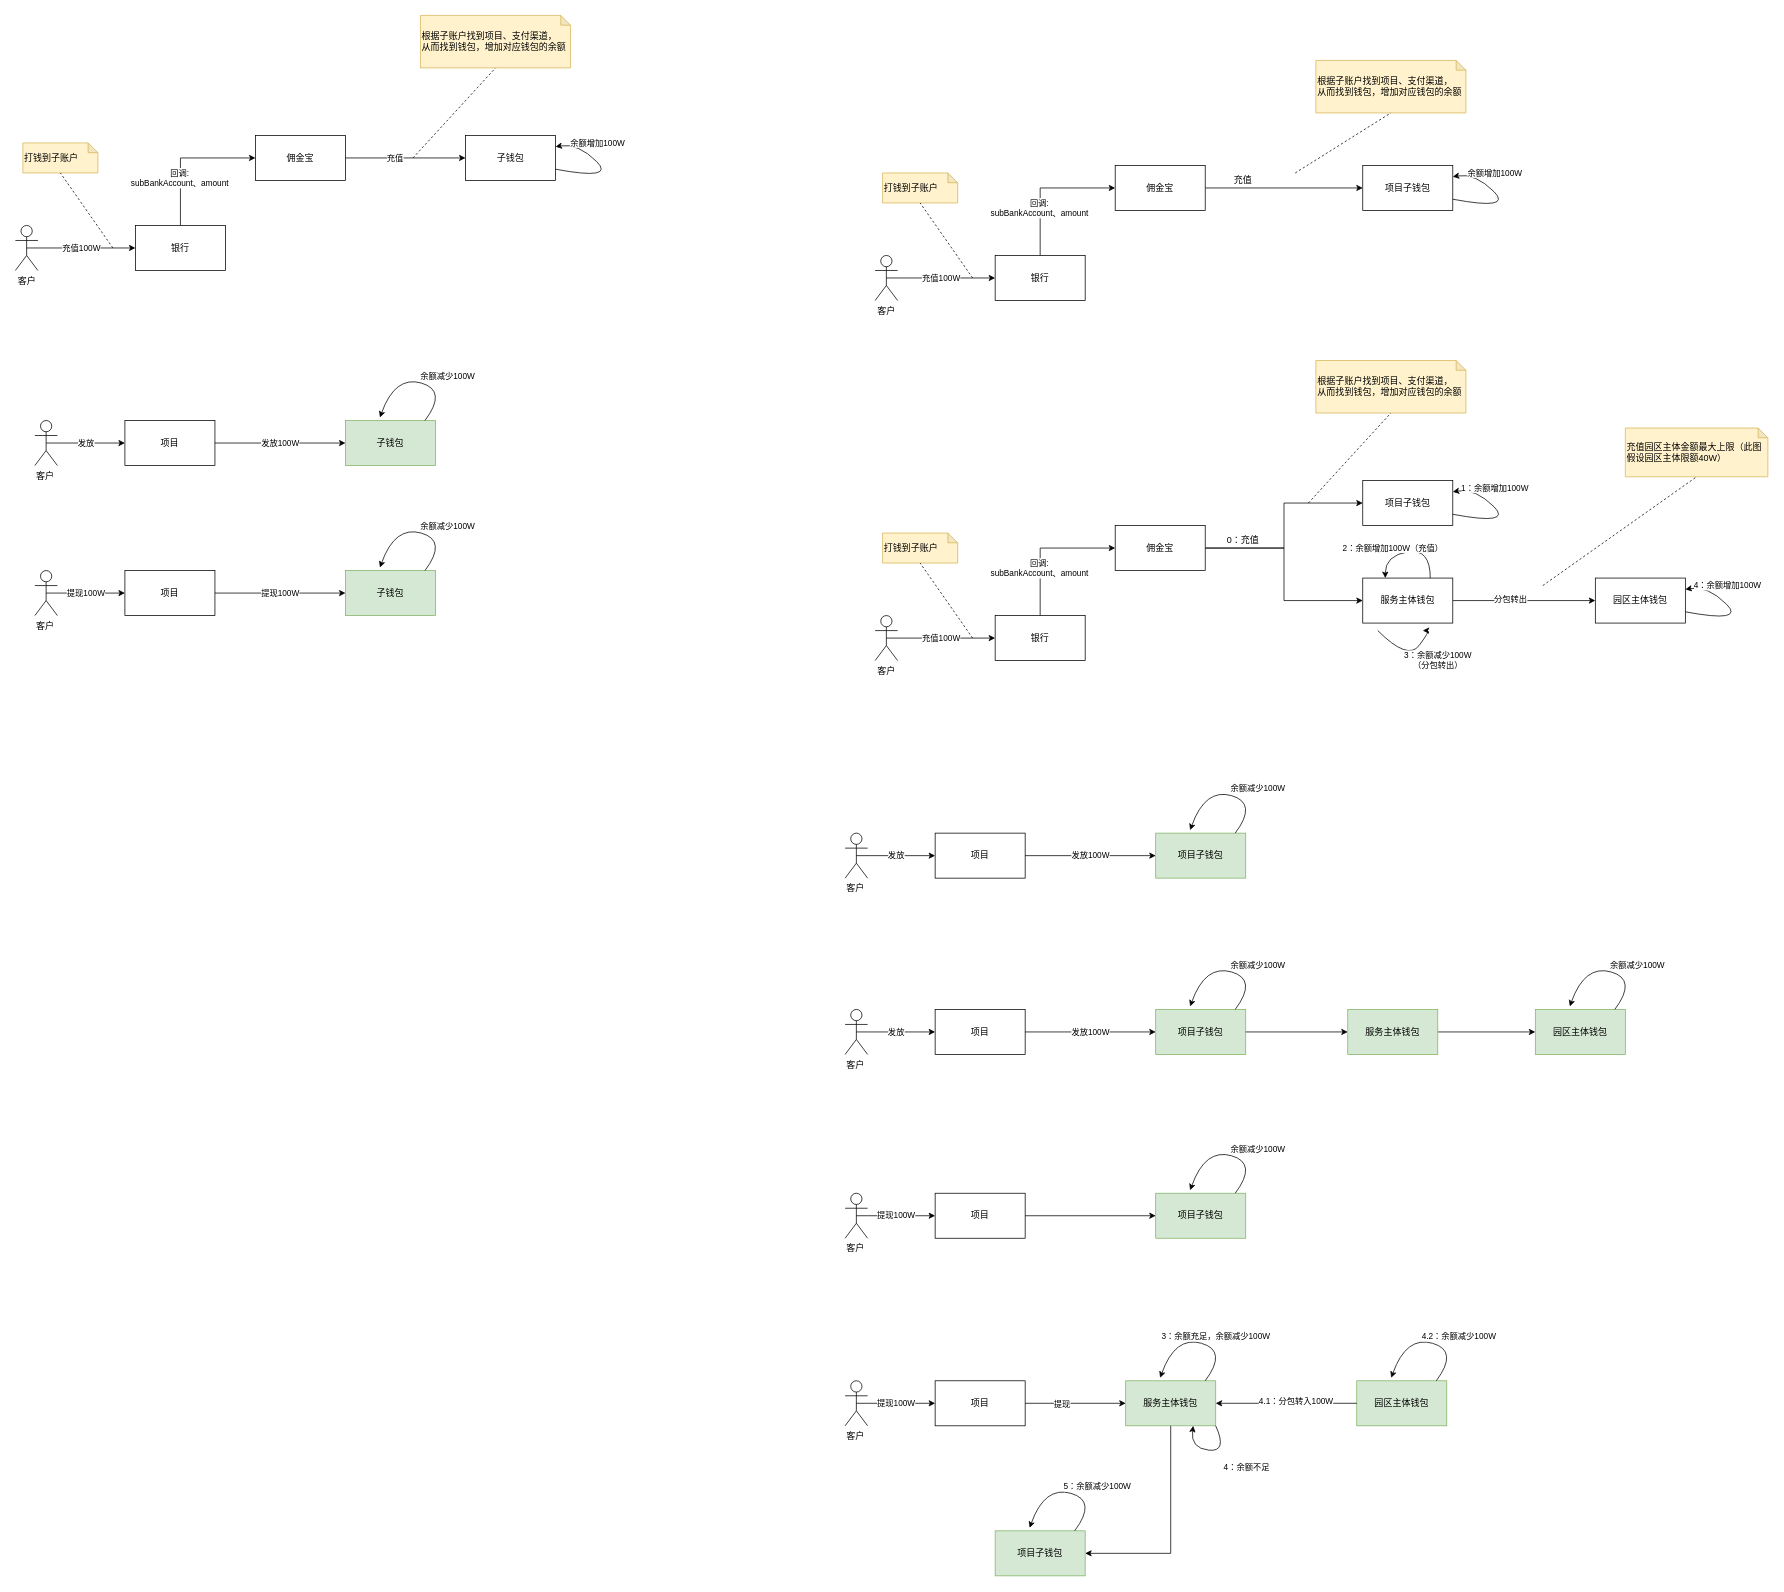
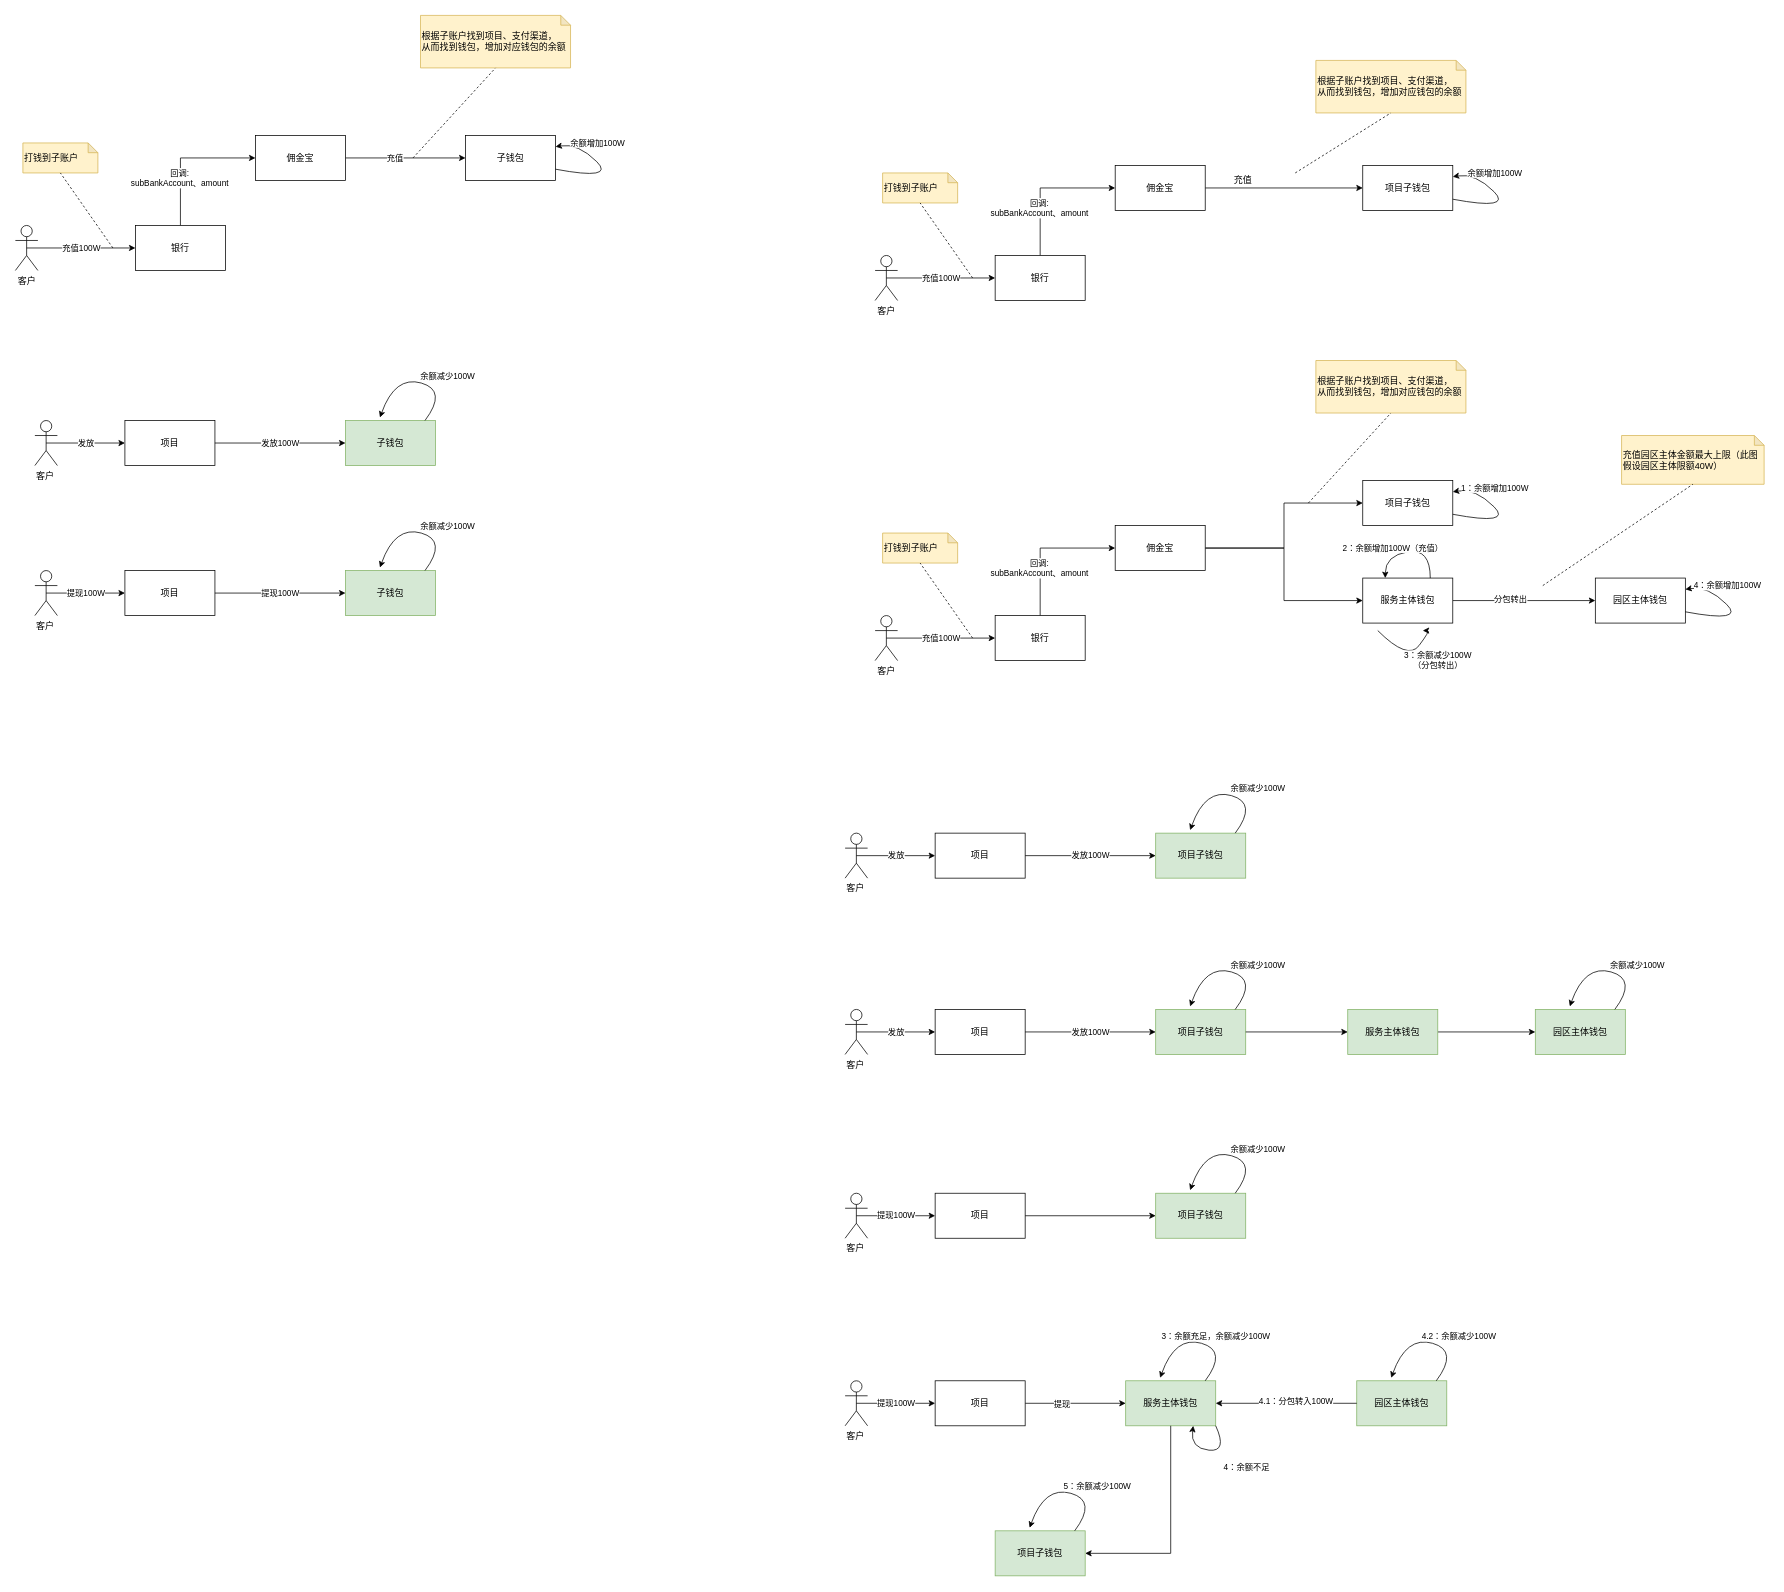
node "充值园区主体金额最大上限（此图假设园区主体限额40W）": moved (1696, 452) -> (1692, 460)
node "0：充值": removed
